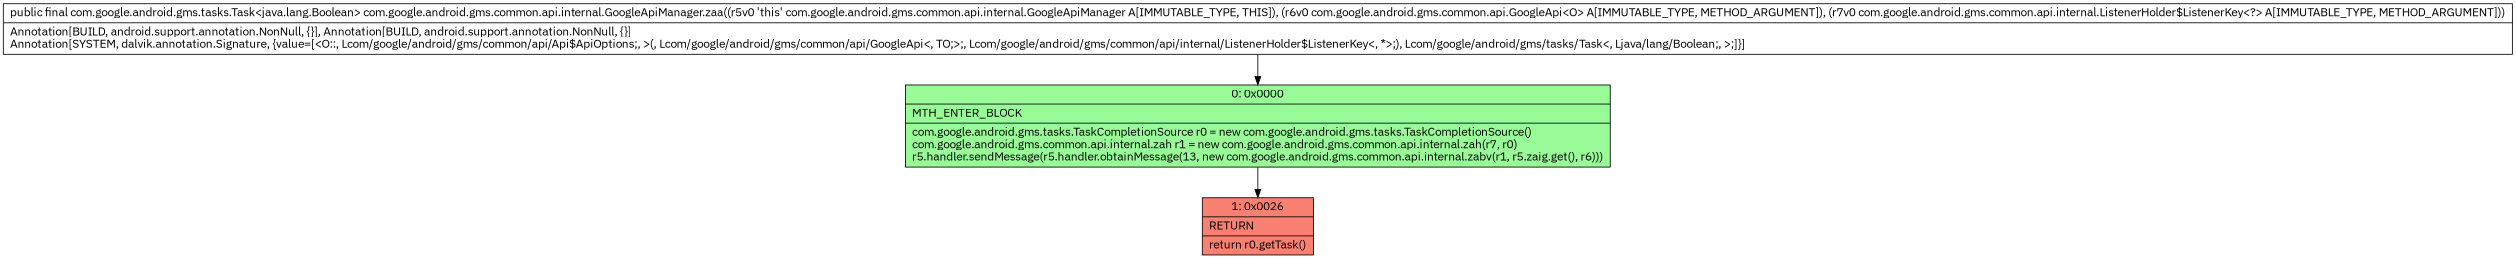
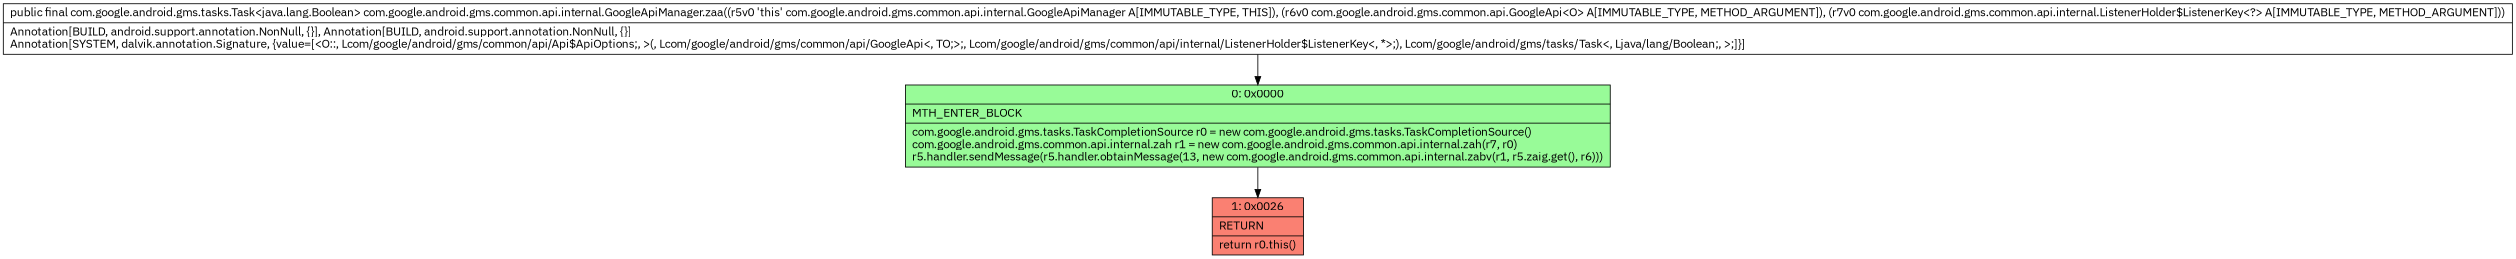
node "1: 0x0026": text "return r0.getTask()" -> "return r0.this()"
